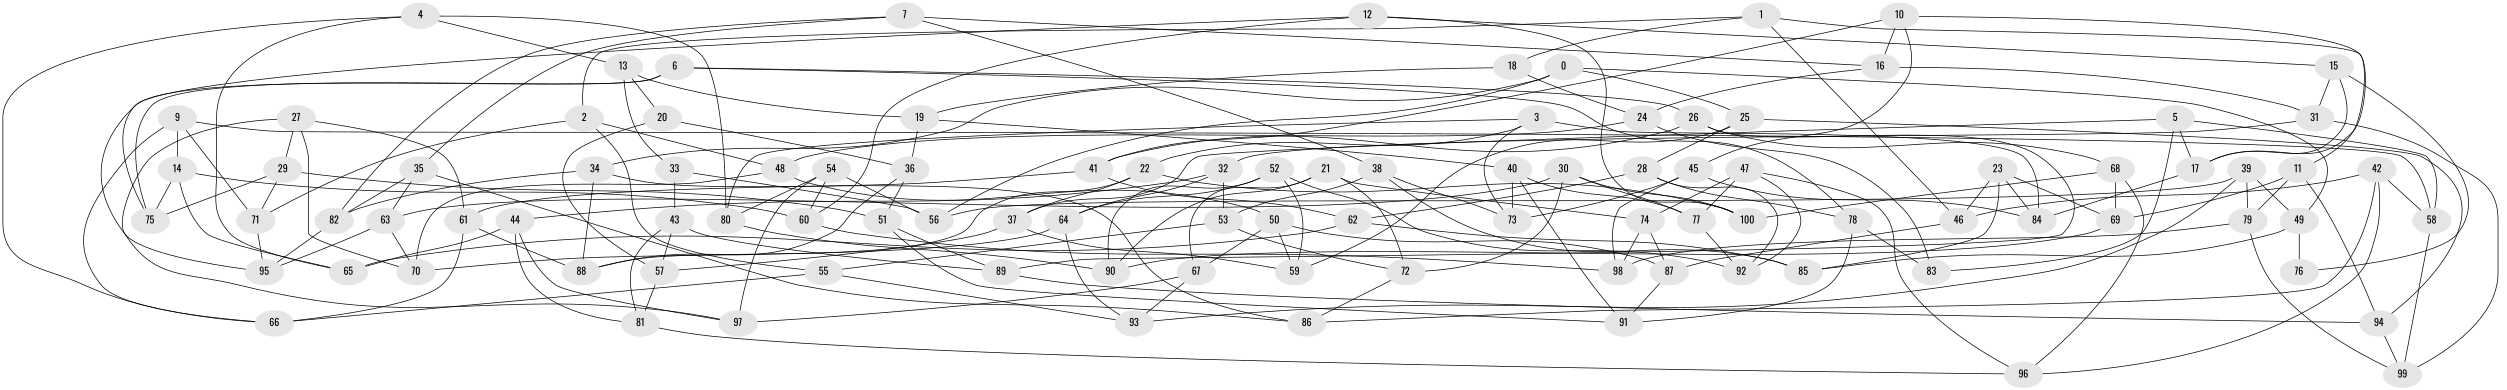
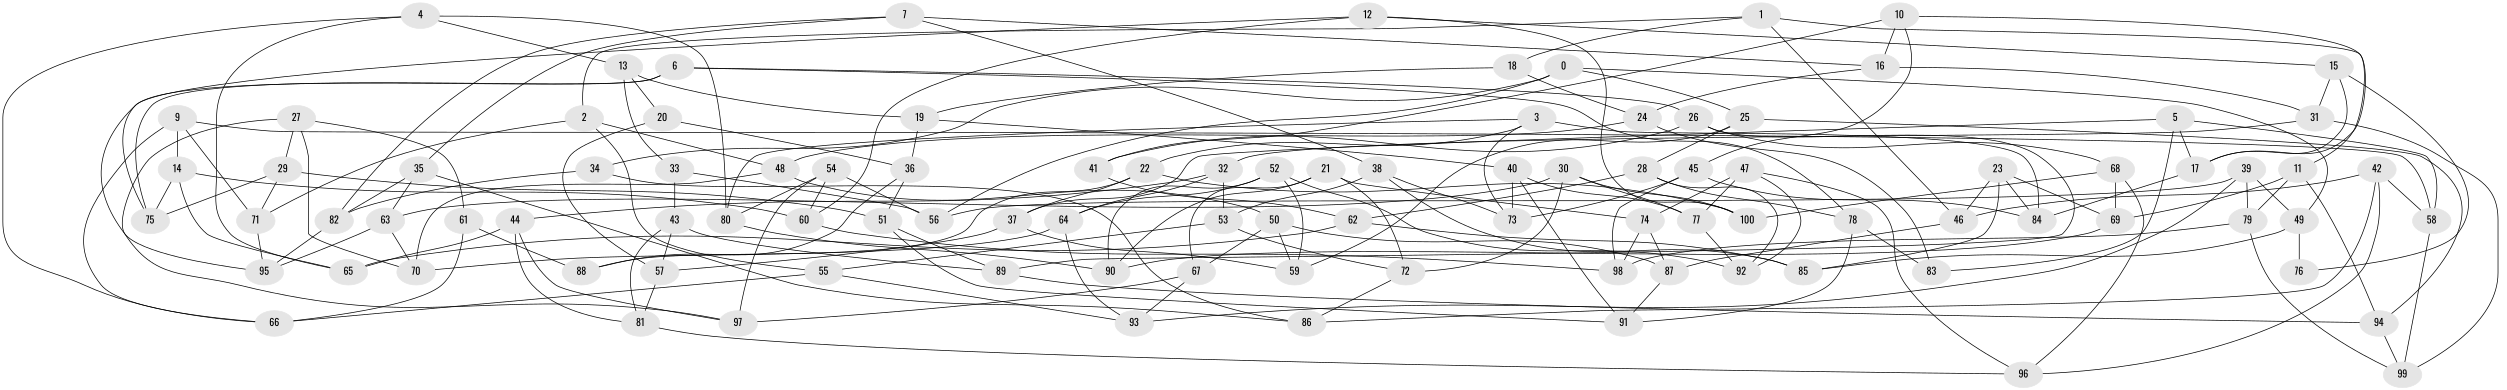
edge "41" -- "61": removed
edge "34" -- "88": removed
